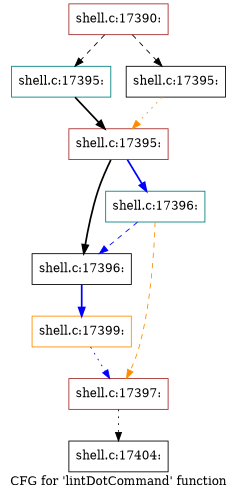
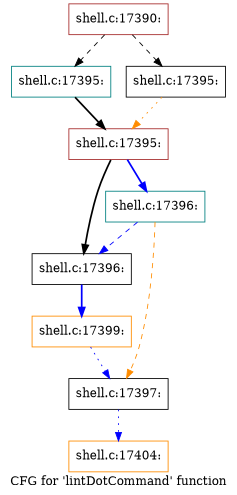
node "shell.c:17397:": color brown -> black
edge "shell.c:17397:" -> "shell.c:17404:": color black -> blue
node "shell.c:17404:": color black -> darkorange
